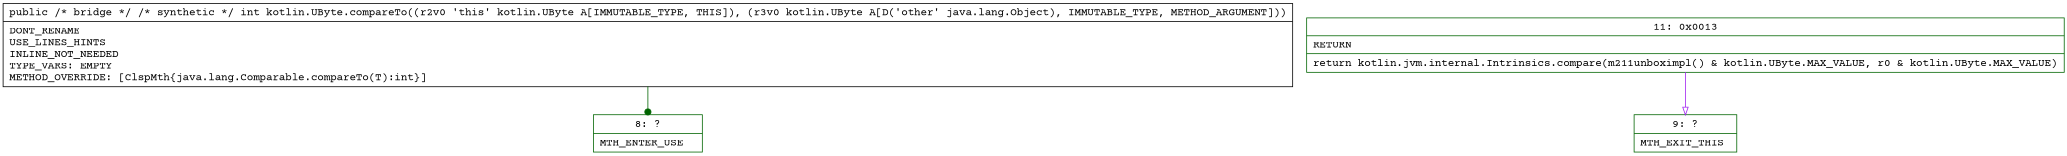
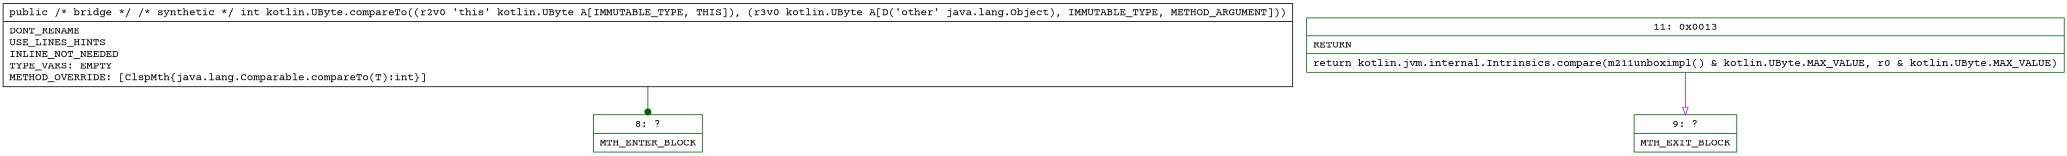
node "8: ?": text "MTH_ENTER_USE" -> "MTH_ENTER_BLOCK"
node "9: ?": text "MTH_EXIT_THIS" -> "MTH_EXIT_BLOCK"
